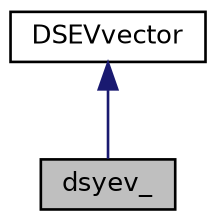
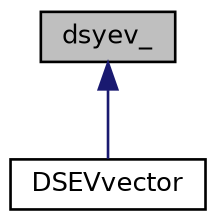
edge "dsyev_" -> "DSEVvector": reversed
